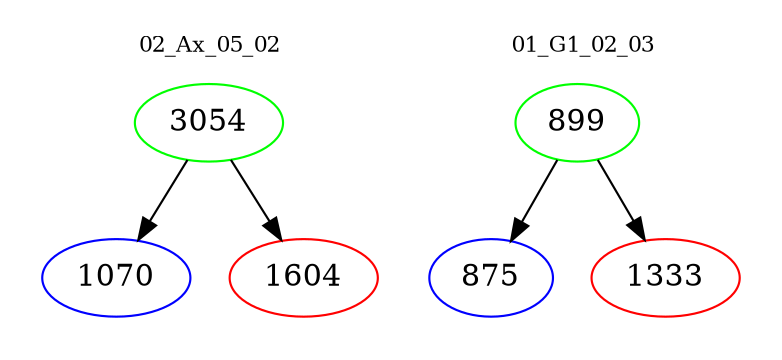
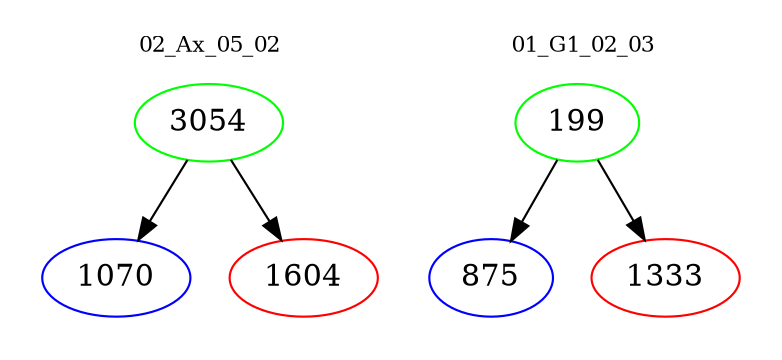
node "899": label "899" -> "199"
